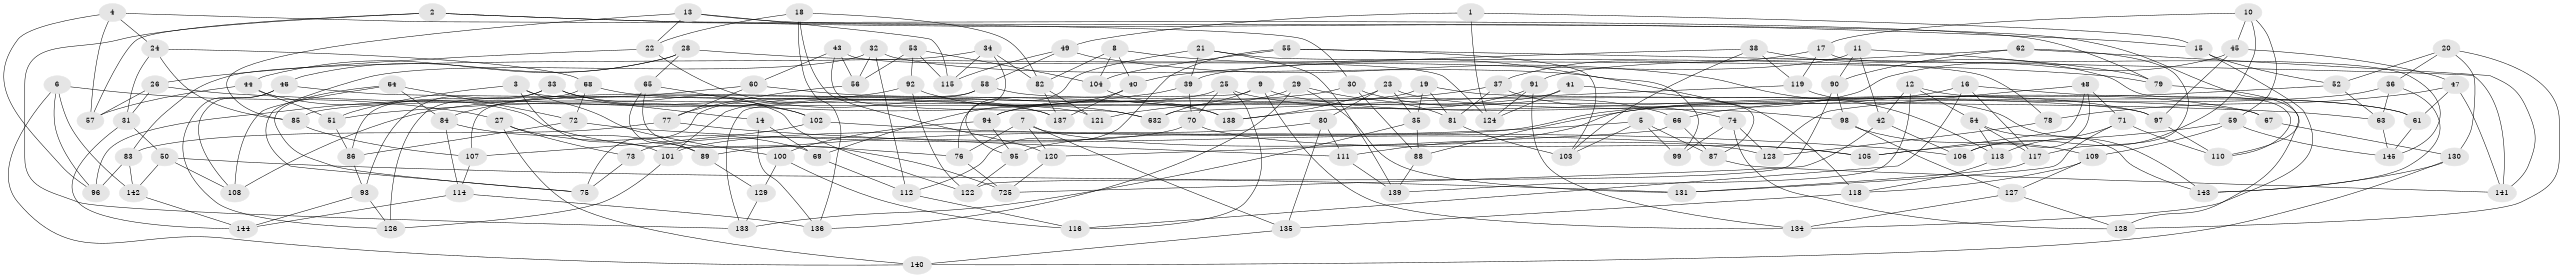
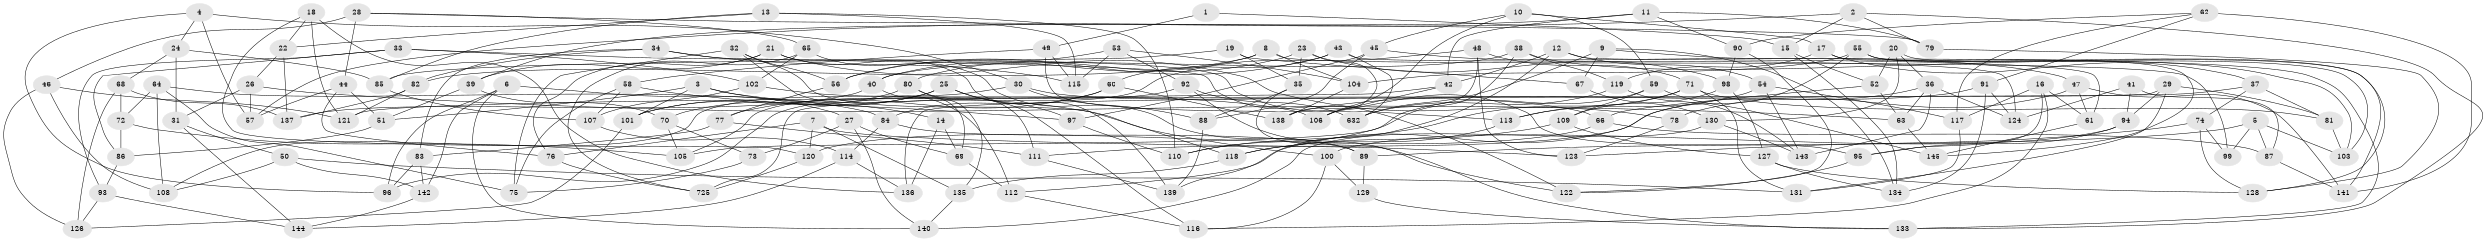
edge "18" -- "82": now "18" -- "121"
edge "1" -- "124": now "36" -- "124"
edge "19" -- "81": now "71" -- "81"
